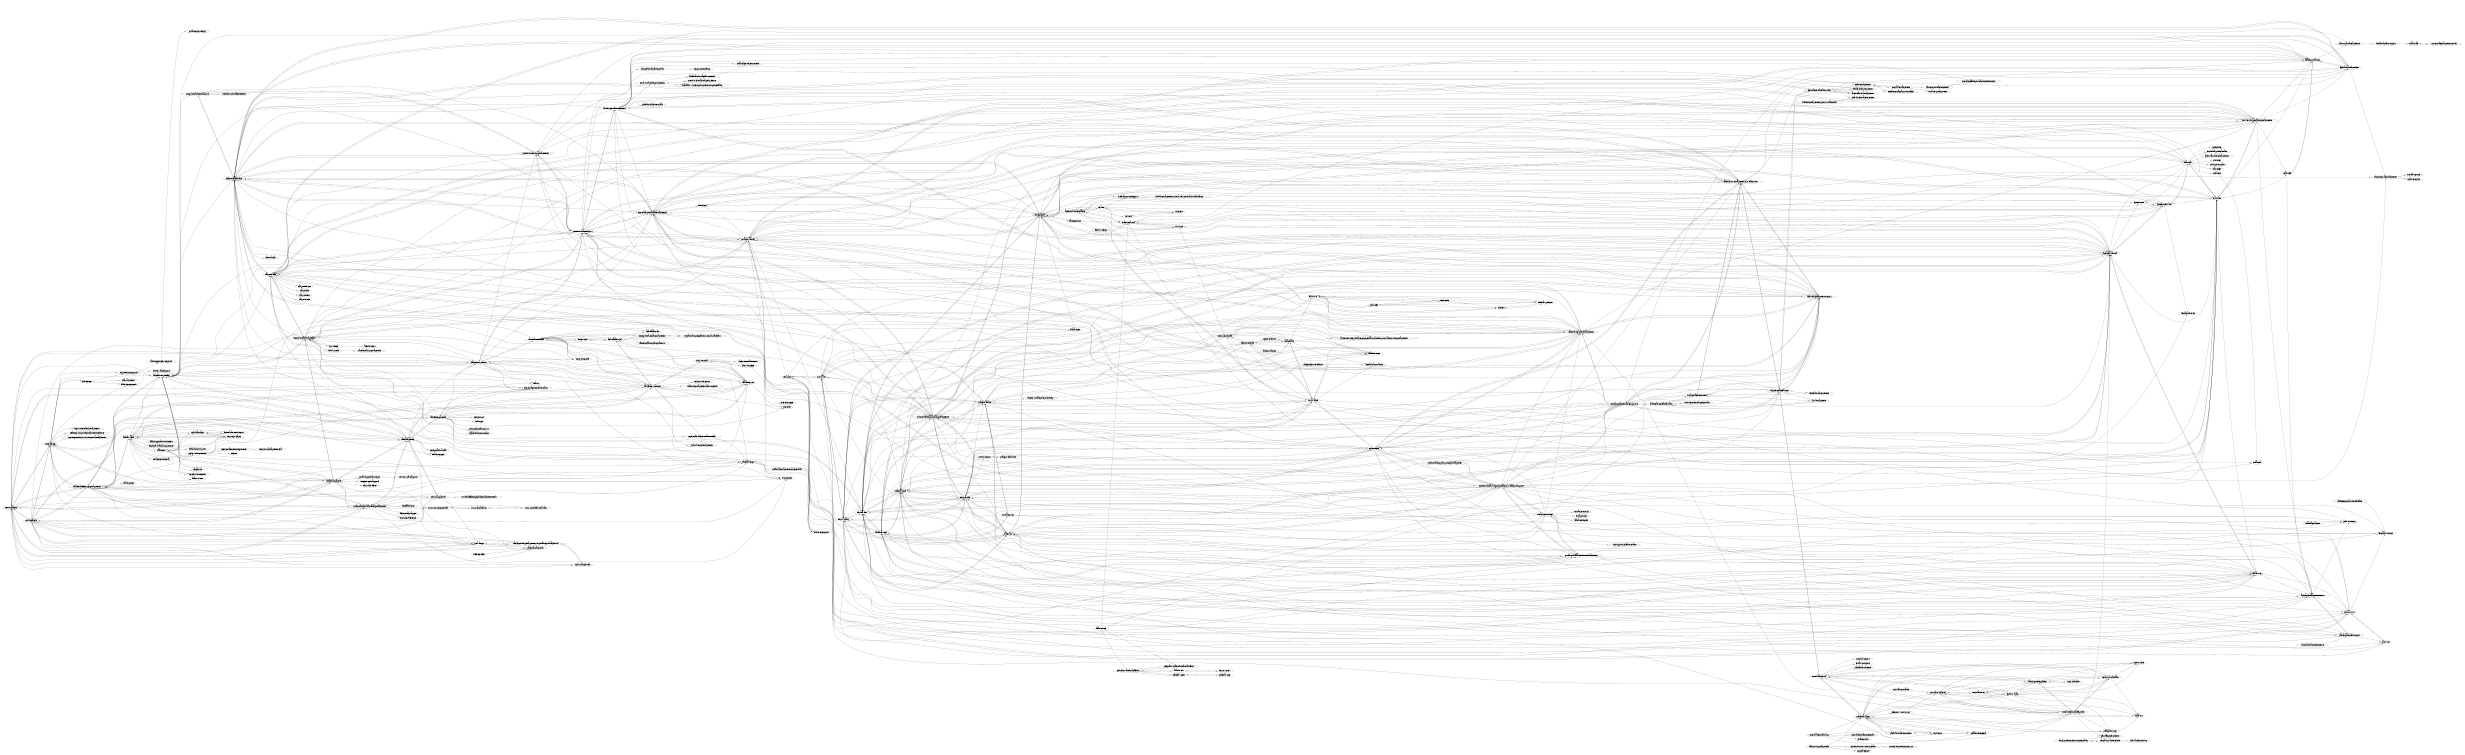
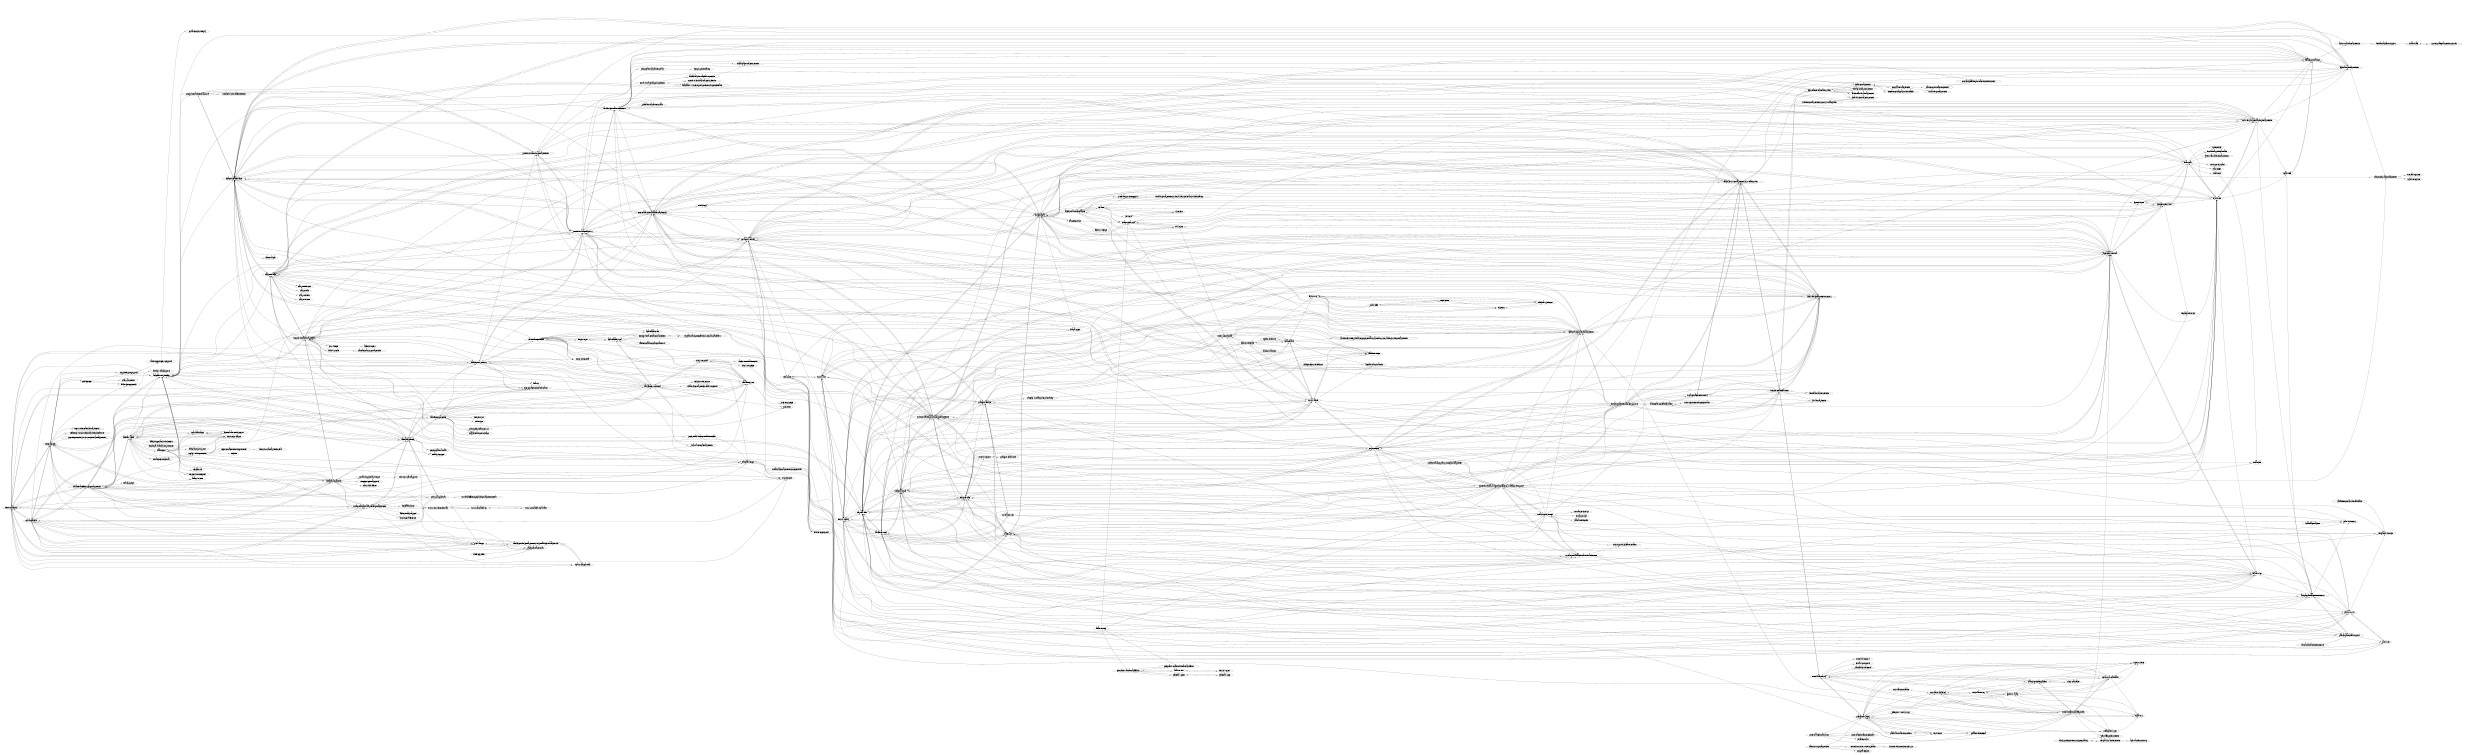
node "Choubo/DRA": removed
node "GowthamGottimukkala/I3D_Detection_Extraction_resnet": label "GowthamGottimukkala/I3D_Detection_Extraction_resnet" -> "GowthamGottimukkala/I3D_Feature_Extraction_resnet"
